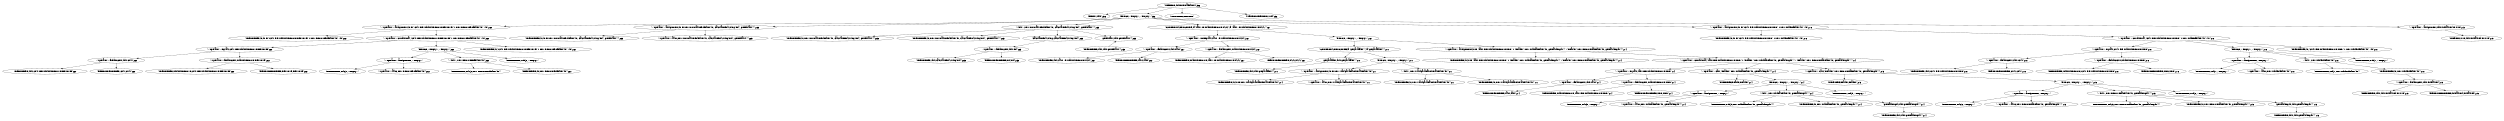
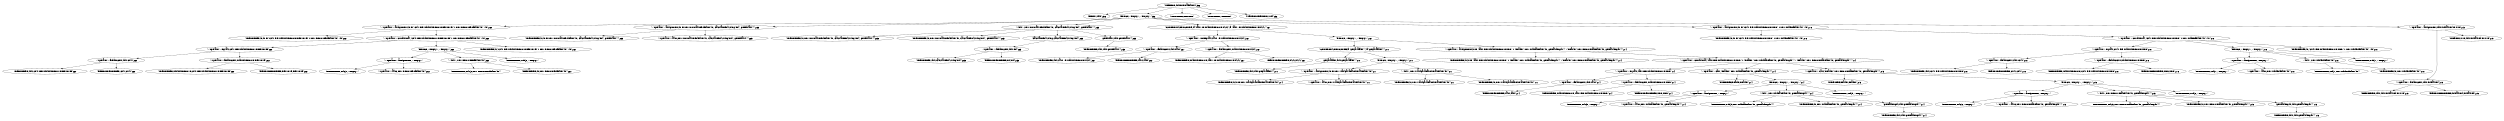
node "(MODIFIER,VIRTUAL)": added
edge "(IDENTIFIER,this,this.getFixlast())" -> "(getFixlast,this.getFixlast())": reversed
edge "(IDENTIFIER,in,new AddEofFilter(in))" -> "(<operator>.fieldAccess,this.initialized)": now "(<operator>.assignment,this.initialized = true)" -> "(<operator>.fieldAccess,this.initialized)"
